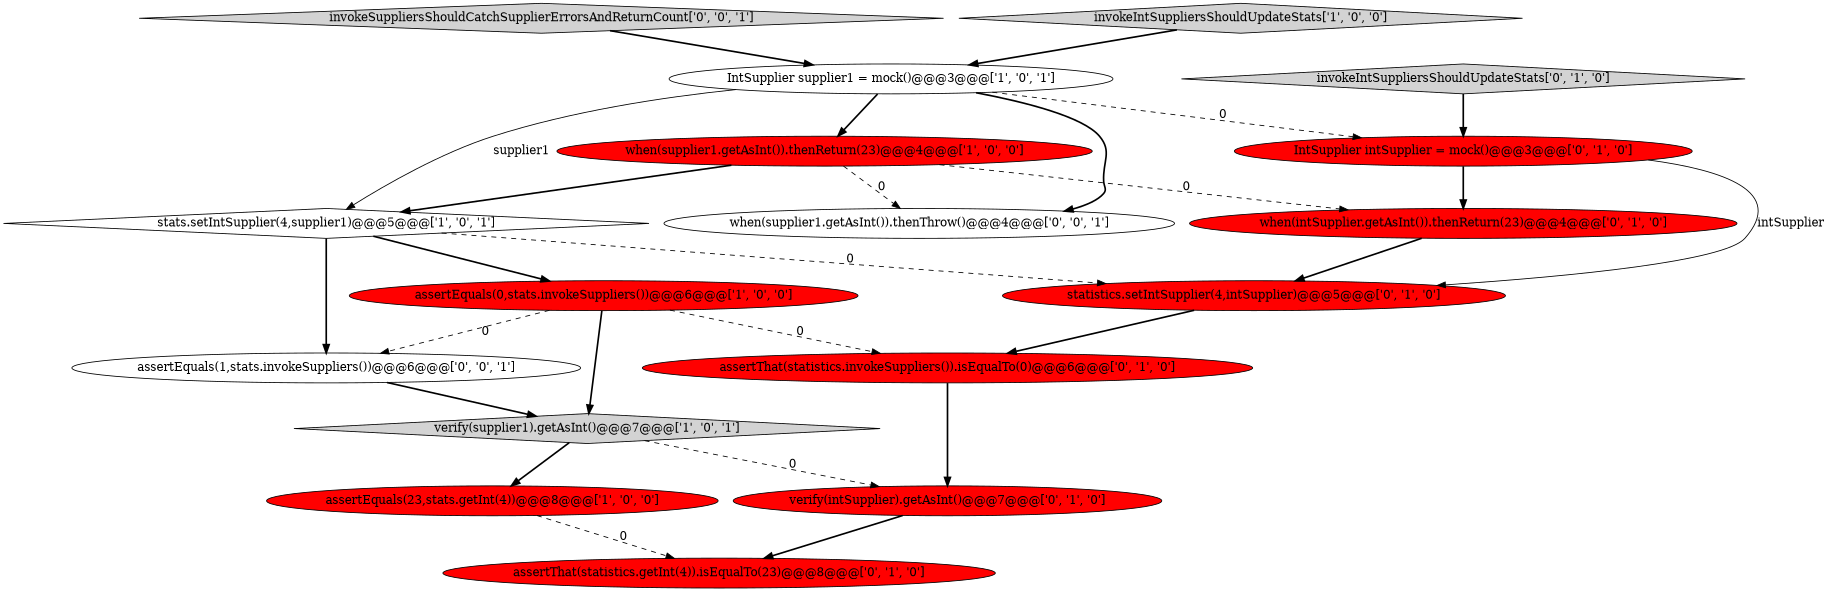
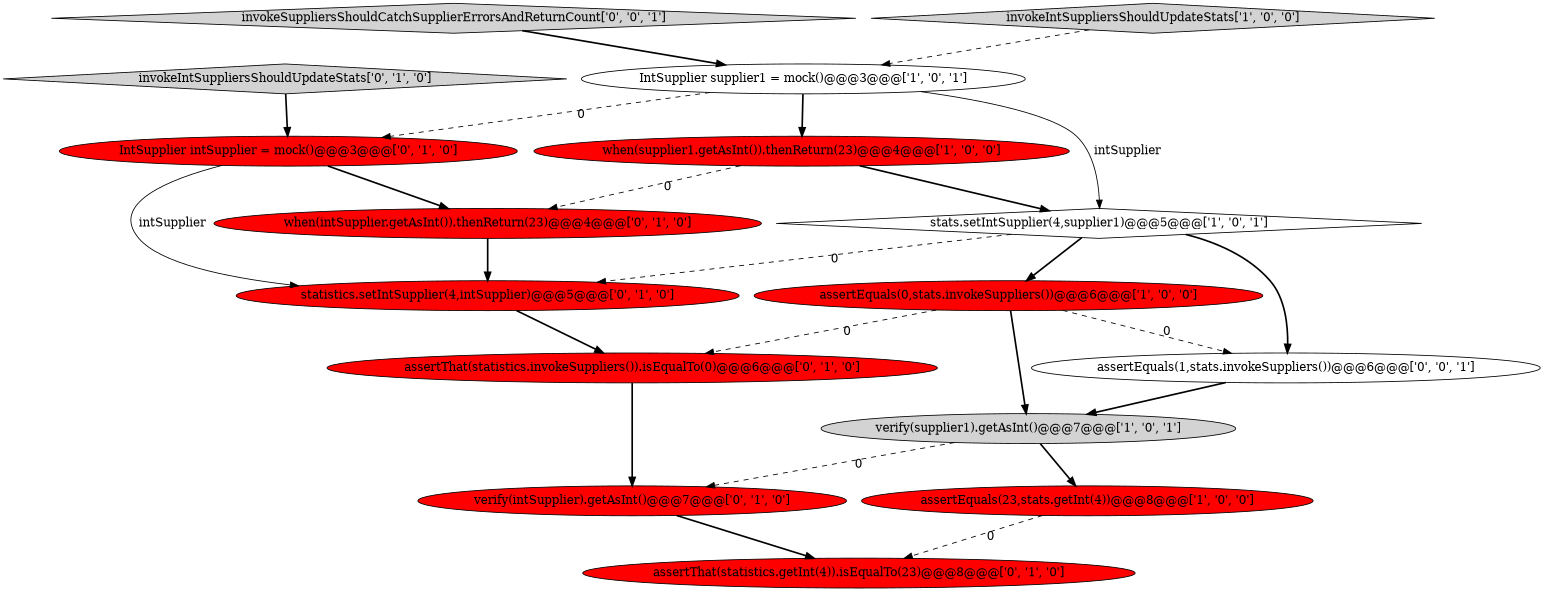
edge "invokeIntSuppliersShouldUpdateStats['1', '0', '0']" -> "IntSupplier supplier1 = mock()@@@3@@@['1', '0', '1']": style bold -> dashed
edge "IntSupplier supplier1 = mock()@@@3@@@['1', '0', '1']" -> "stats.setIntSupplier(4,supplier1)@@@5@@@['1', '0', '1']": label "supplier1" -> "intSupplier"
node "when(supplier1.getAsInt()).thenThrow()@@@4@@@['0', '0', '1']": removed
node "verify(supplier1).getAsInt()@@@7@@@['1', '0', '1']": shape diamond -> ellipse
